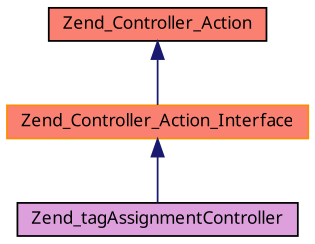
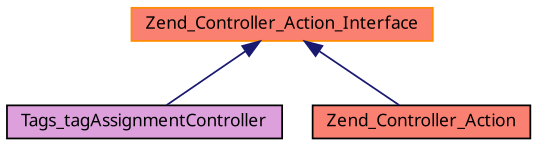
edge "Zend_Controller_Action_Interface" -> "Zend_Controller_Action": reversed
node "Zend_tagAssignmentController": label "Zend_tagAssignmentController" -> "Tags_tagAssignmentController"
